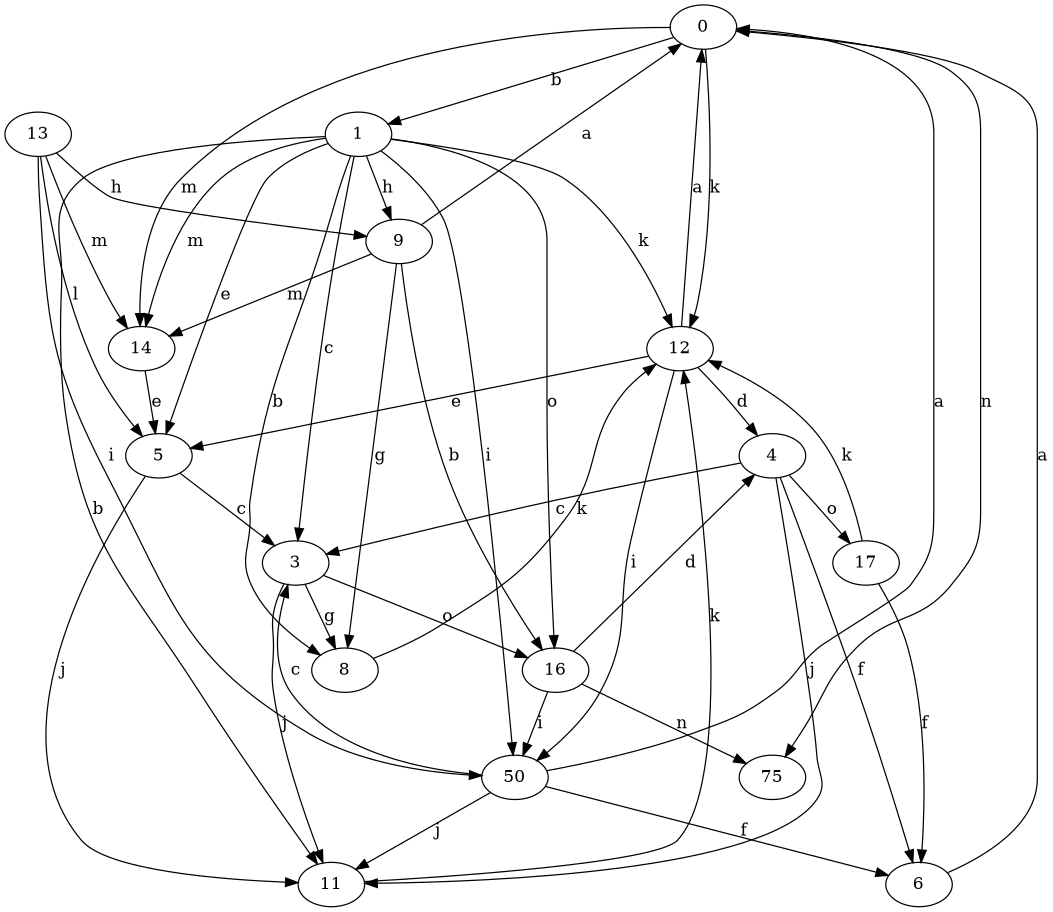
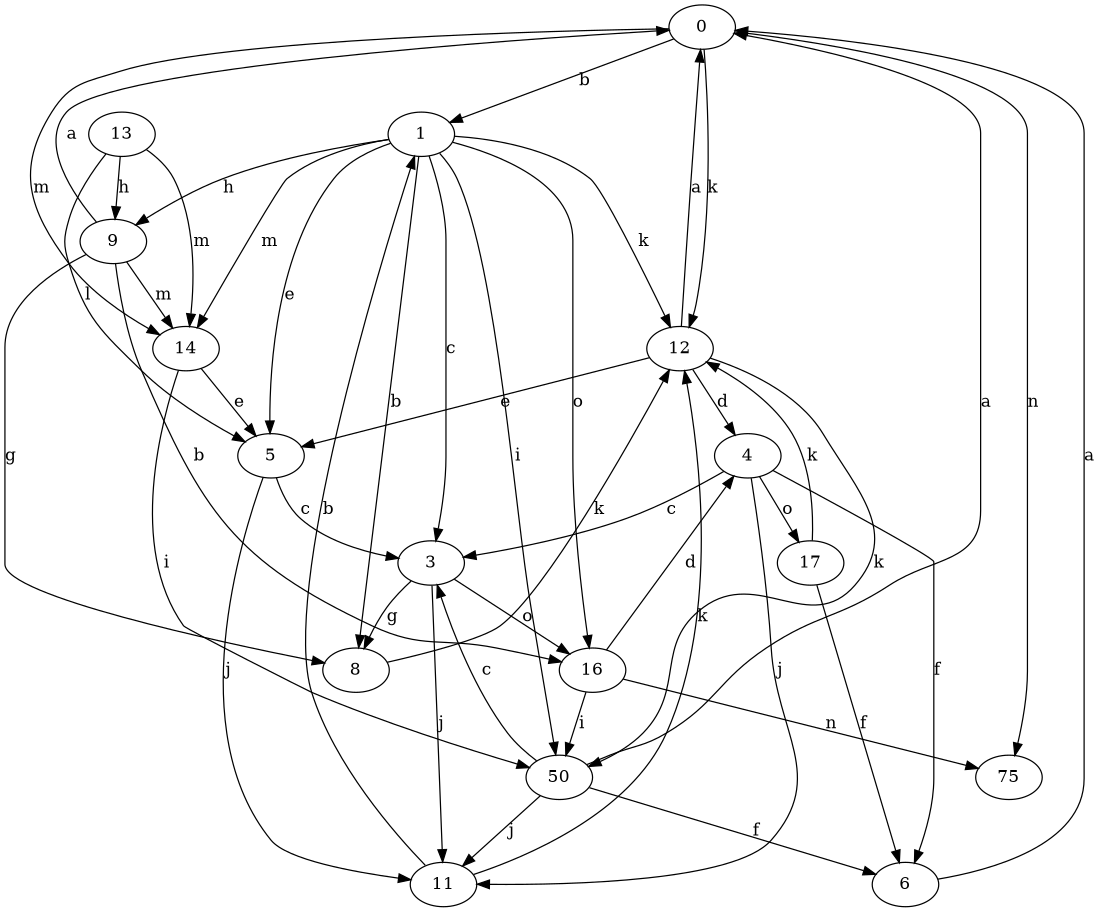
edge "1" -> "11": reversed
edge "13" -> "50": now "14" -> "50"
edge "12" -> "50": label "i" -> "k"
